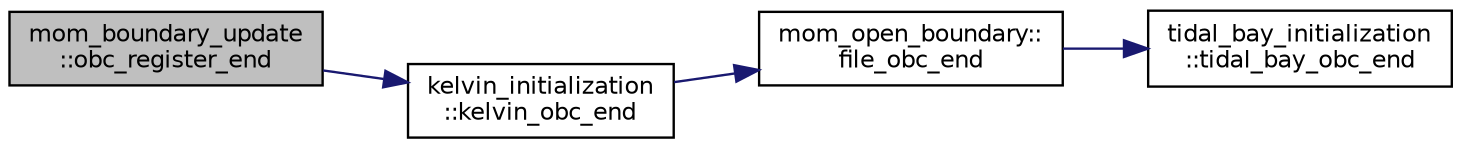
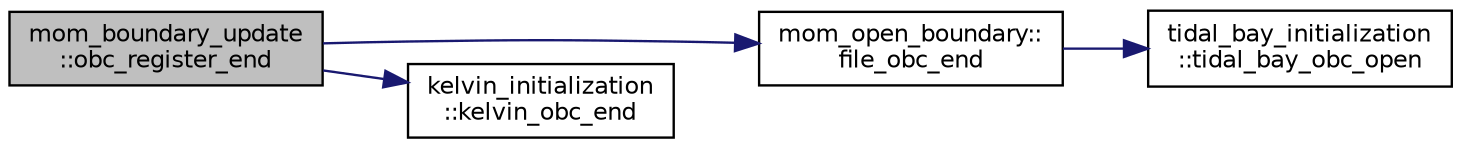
node "tidal_bay_initialization ::tidal_bay_obc_end": label "tidal_bay_initialization ::tidal_bay_obc_end" -> "tidal_bay_initialization ::tidal_bay_obc_open"
edge "kelvin_initialization ::kelvin_obc_end" -> "mom_open_boundary:: file_obc_end": now "mom_boundary_update ::obc_register_end" -> "mom_open_boundary:: file_obc_end"
